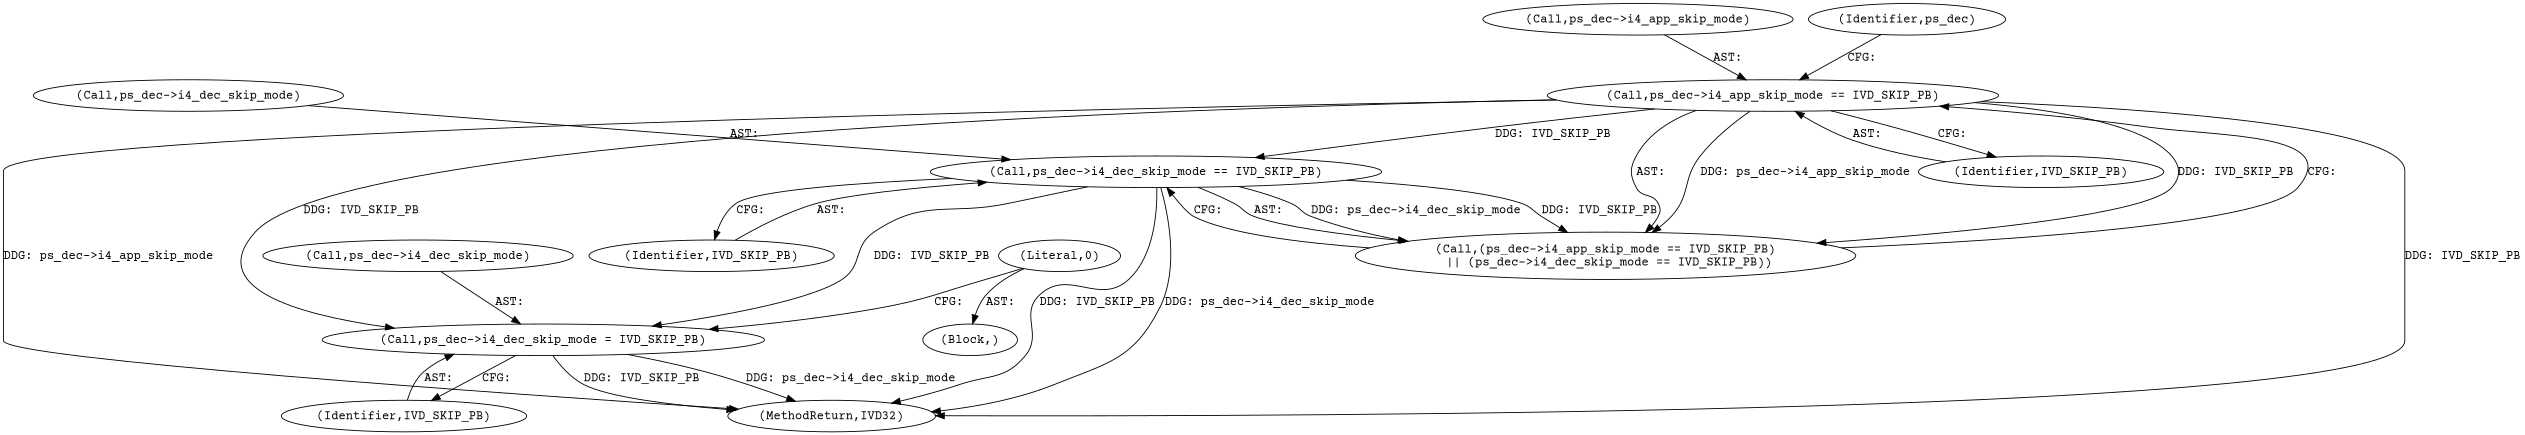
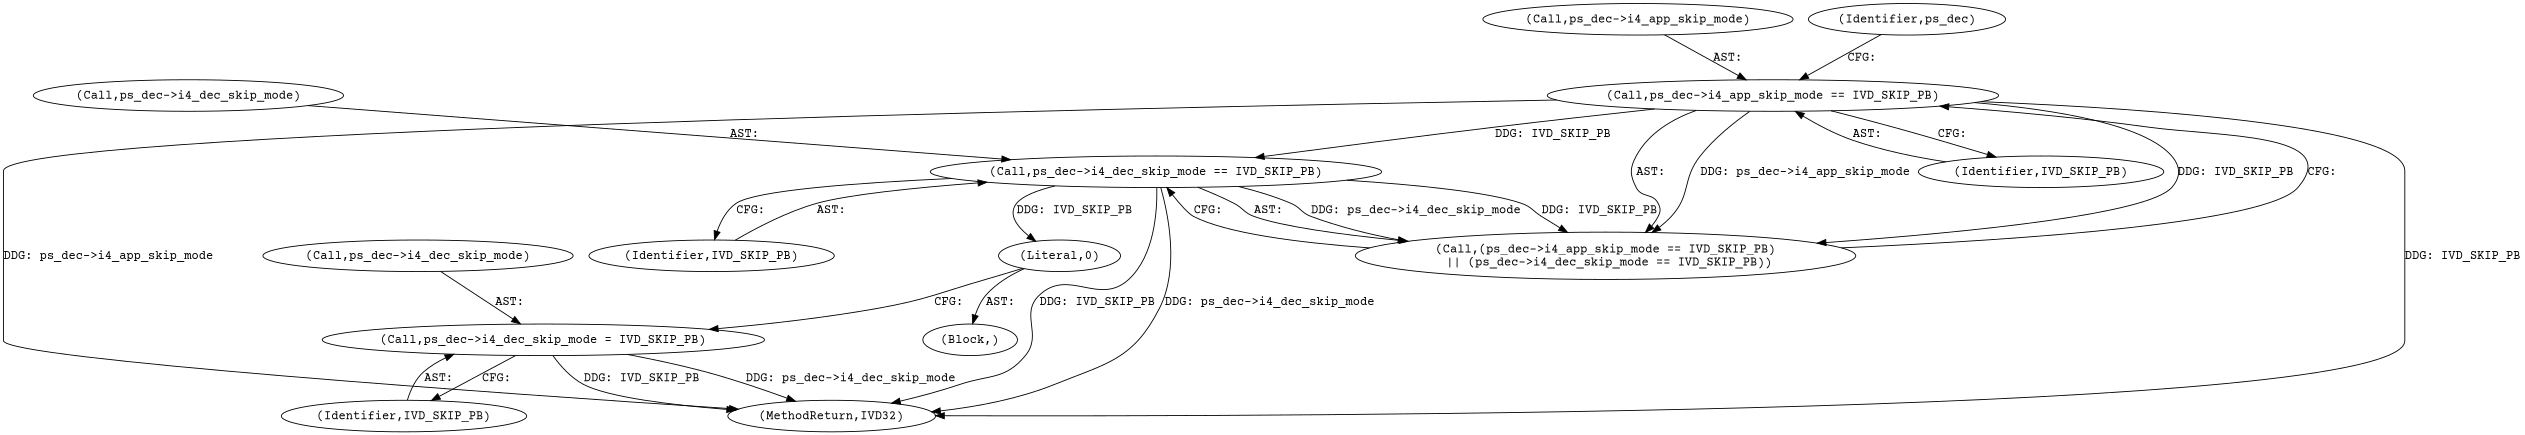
edge "(Call,ps_dec->i4_app_skip_mode == IVD_SKIP_PB)" -> "(Call,ps_dec->i4_dec_skip_mode = IVD_SKIP_PB)": removed, label "DDG: IVD_SKIP_PB"
edge "(Call,ps_dec->i4_dec_skip_mode == IVD_SKIP_PB)" -> "(Call,ps_dec->i4_dec_skip_mode = IVD_SKIP_PB)": now "(Call,ps_dec->i4_dec_skip_mode == IVD_SKIP_PB)" -> "(Literal,0)"
